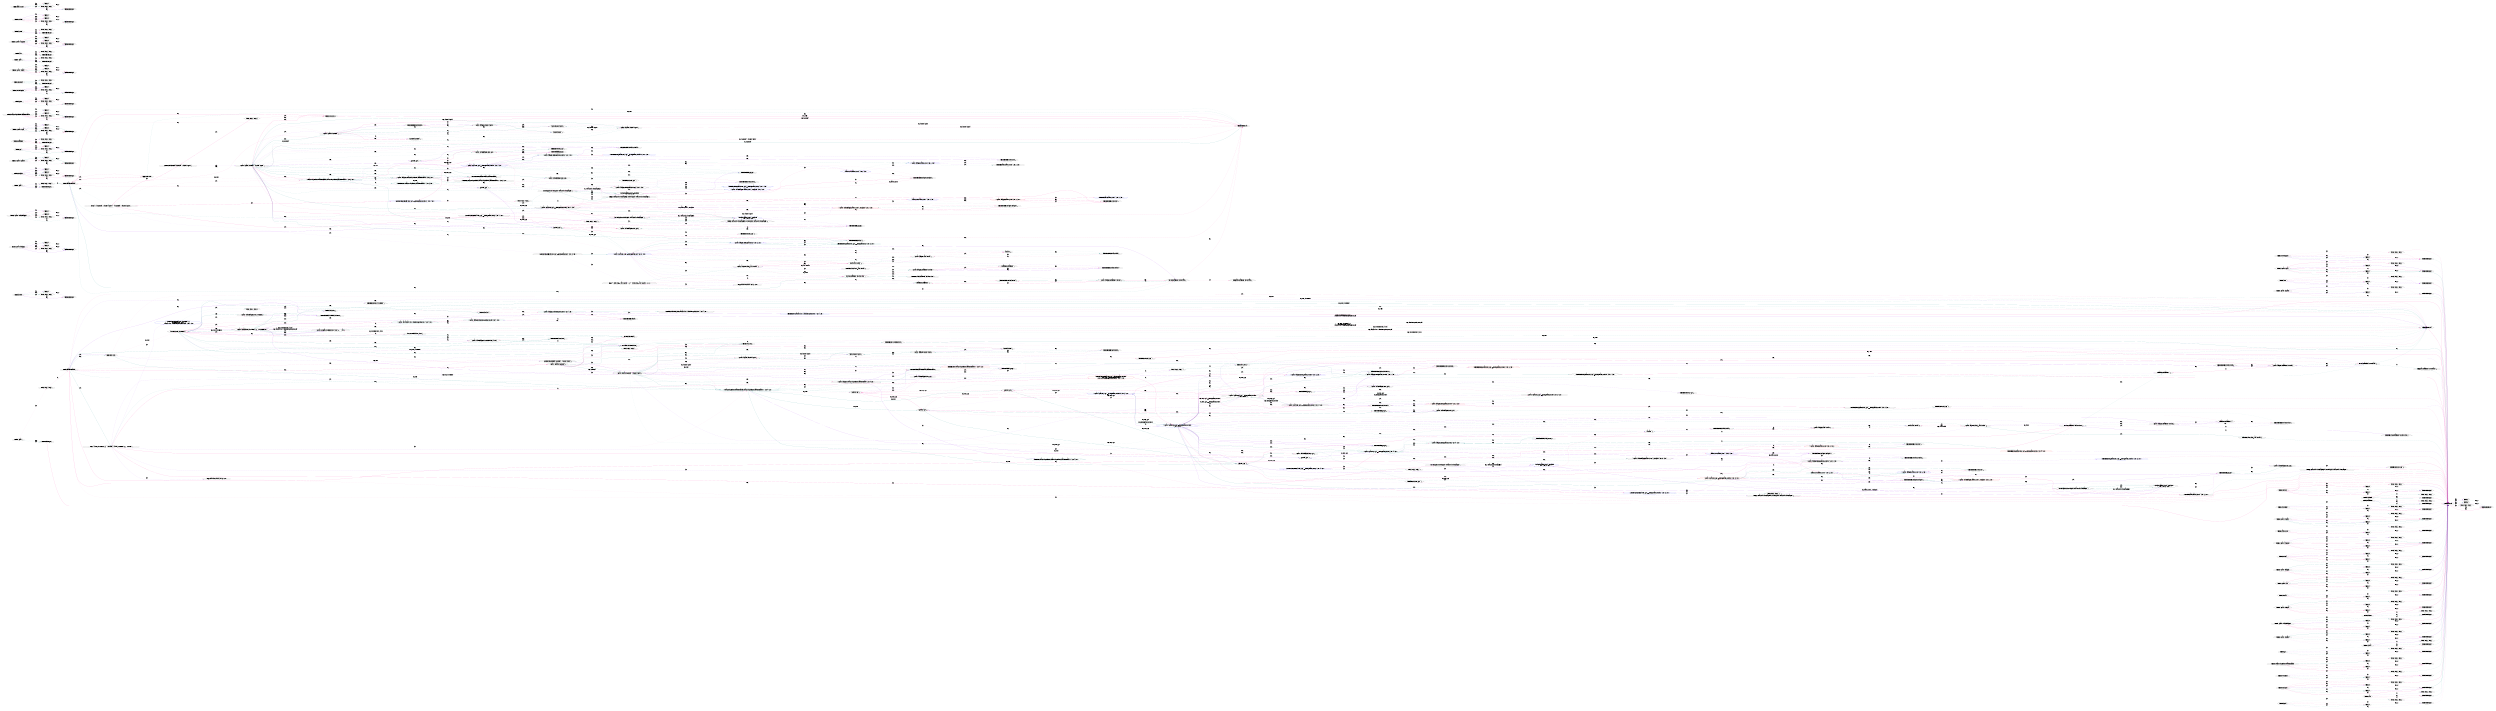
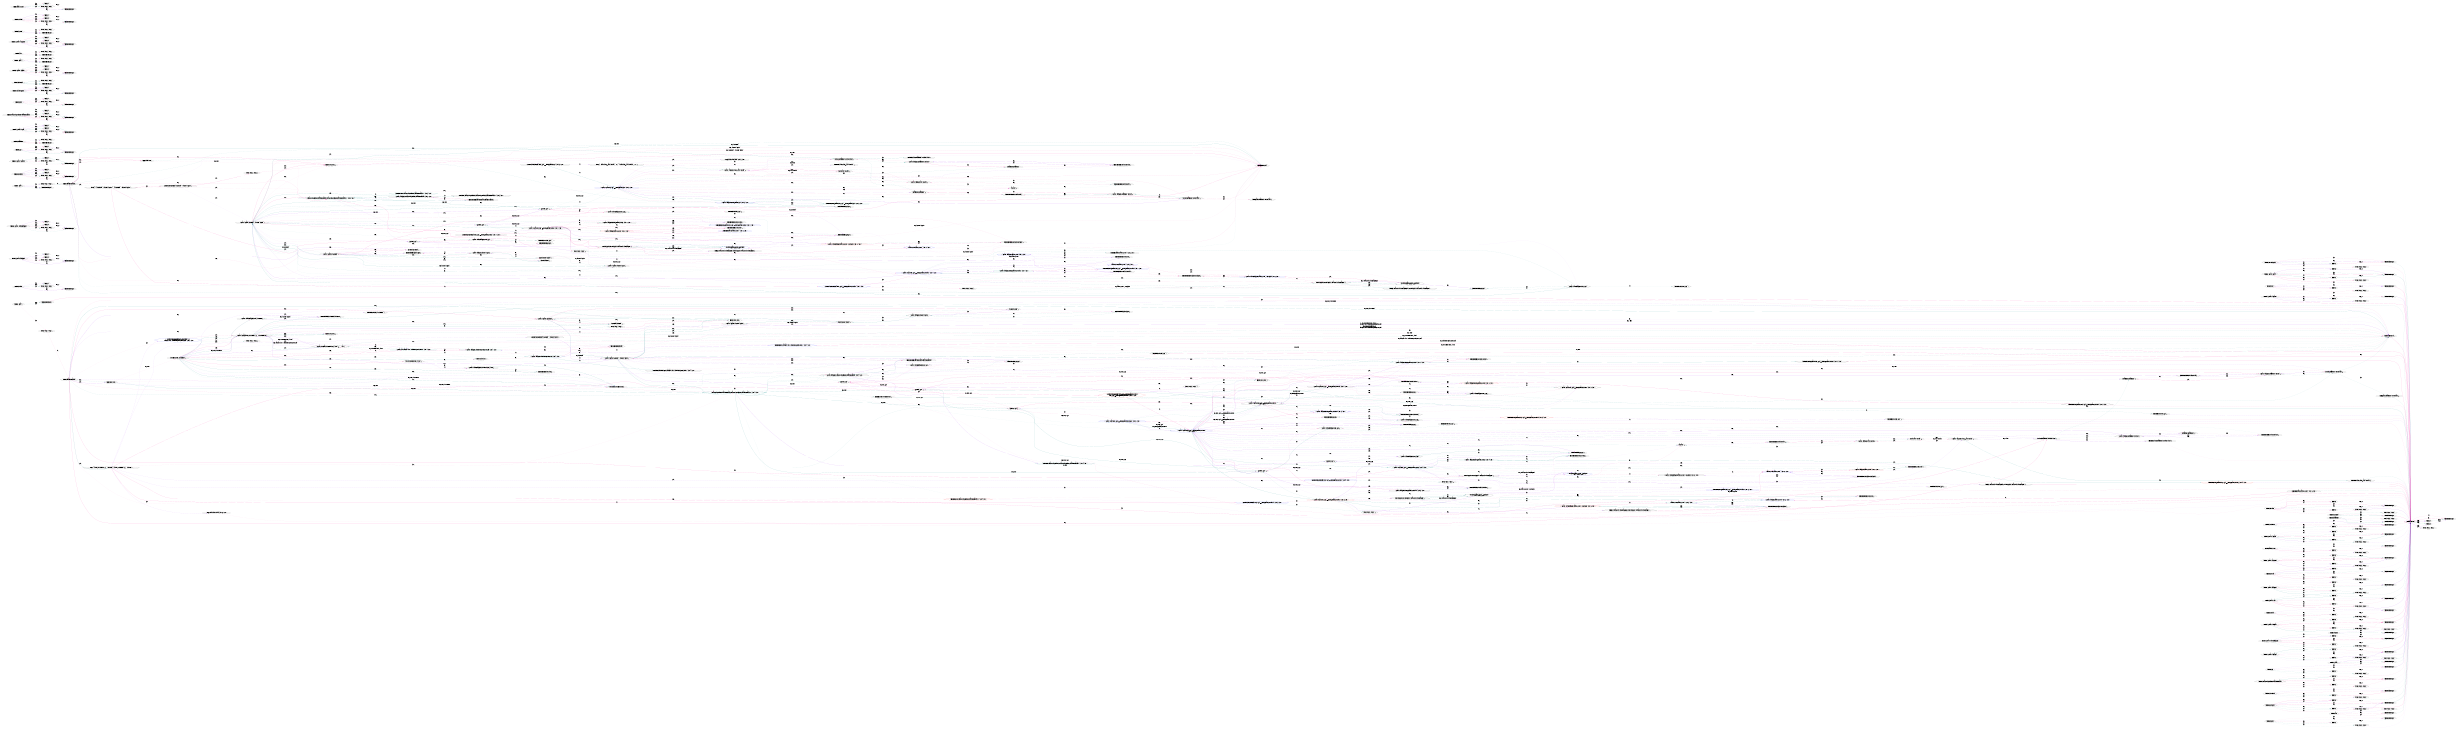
edge "<(Platform.current,Platform::current())<SUB>12</SUB>>" -> "<(<operator>.fieldAccess,Platform::current)<SUB>12</SUB>>": now "<(Platform.current,Platform::current())<SUB>12</SUB>>" -> "<(<operator>.fieldAccess,Platform::current)<SUB>8</SUB>>"
edge "(FIELD_IDENTIFIER,isMouseEvent,isMouseEvent)" -> "(<operator>.indirectFieldAccess,event->isMouseEvent)": label "CFG: " -> "DDG: !document().isActive()"
edge "<(Platform.current,Platform::current())<SUB>20</SUB>>" -> "<(Platform.current,Platform::current())<SUB>16</SUB>>": reversed
